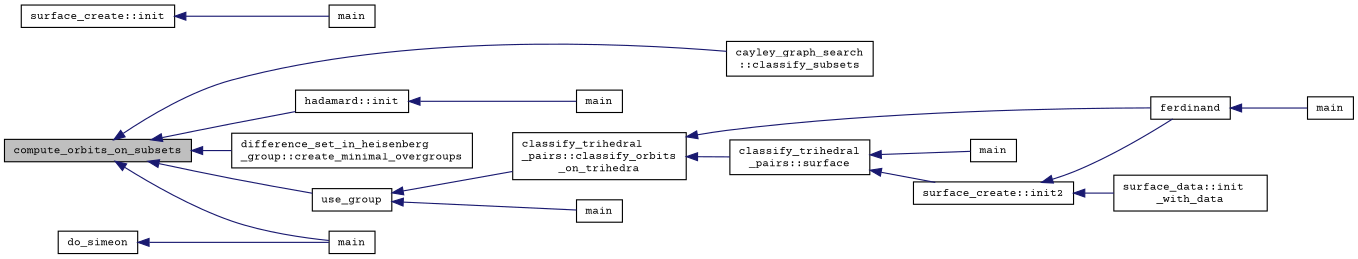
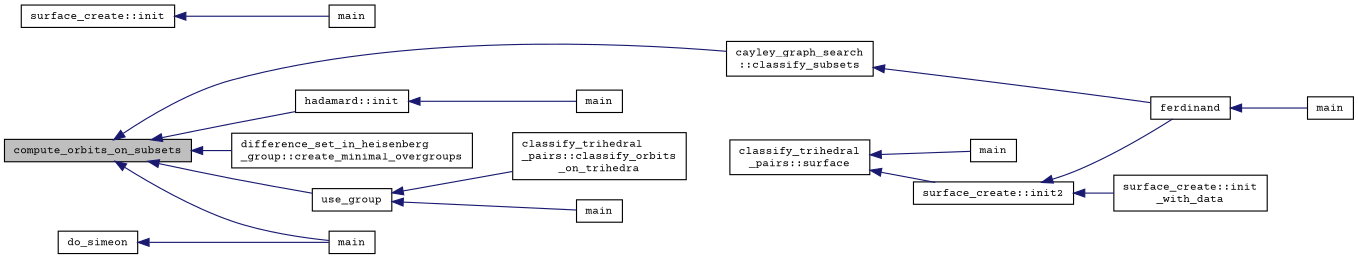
edge "ferdinand" -> "classify_trihedral _pairs::classify_orbits _on_trihedra": now "ferdinand" -> "cayley_graph_search ::classify_subsets"
edge "classify_trihedral _pairs::surface" -> "classify_trihedral _pairs::classify_orbits _on_trihedra": removed
node "surface_data::init _with_data": label "surface_data::init _with_data" -> "surface_create::init _with_data"
